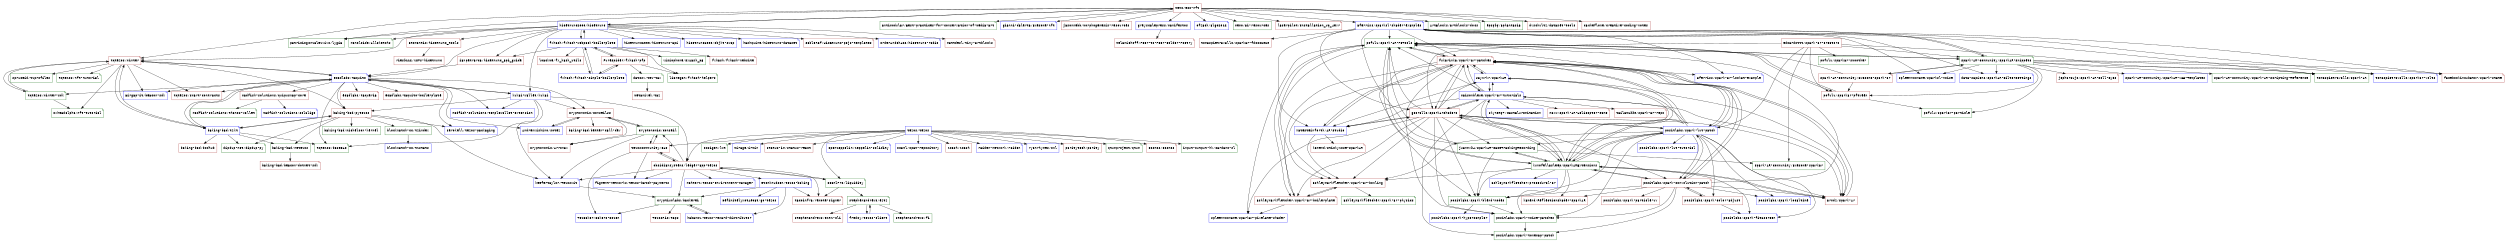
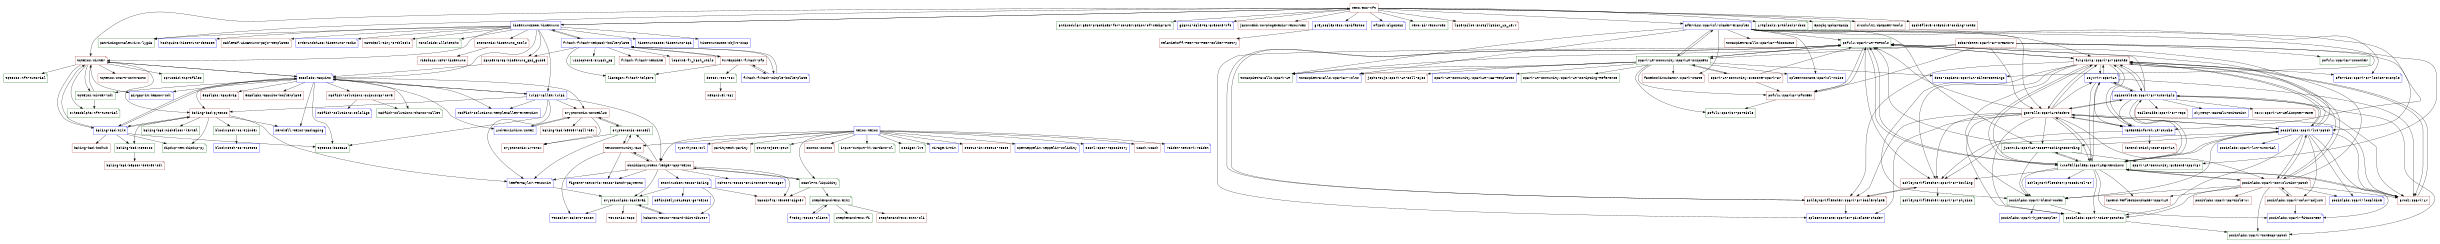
node "fxhash/fxhash-webpack-boilerplate": shape box -> note
edge "ecadlabs/taquito" -> "tqtezos/smart-contracts": now "ecadlabs/taquito" -> "madfish-solutions/thanos-wallet"
node "kukai-wallet/kukai": shape note -> box
